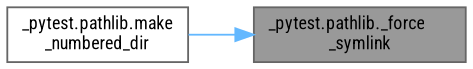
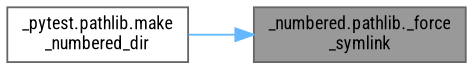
node "_pytest.pathlib._force _symlink": label "_pytest.pathlib._force _symlink" -> "_numbered.pathlib._force _symlink"
